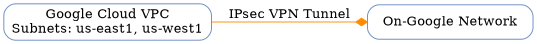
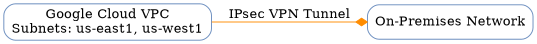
node "On-Google Network": label "On-Google Network" -> "On-Premises Network"
